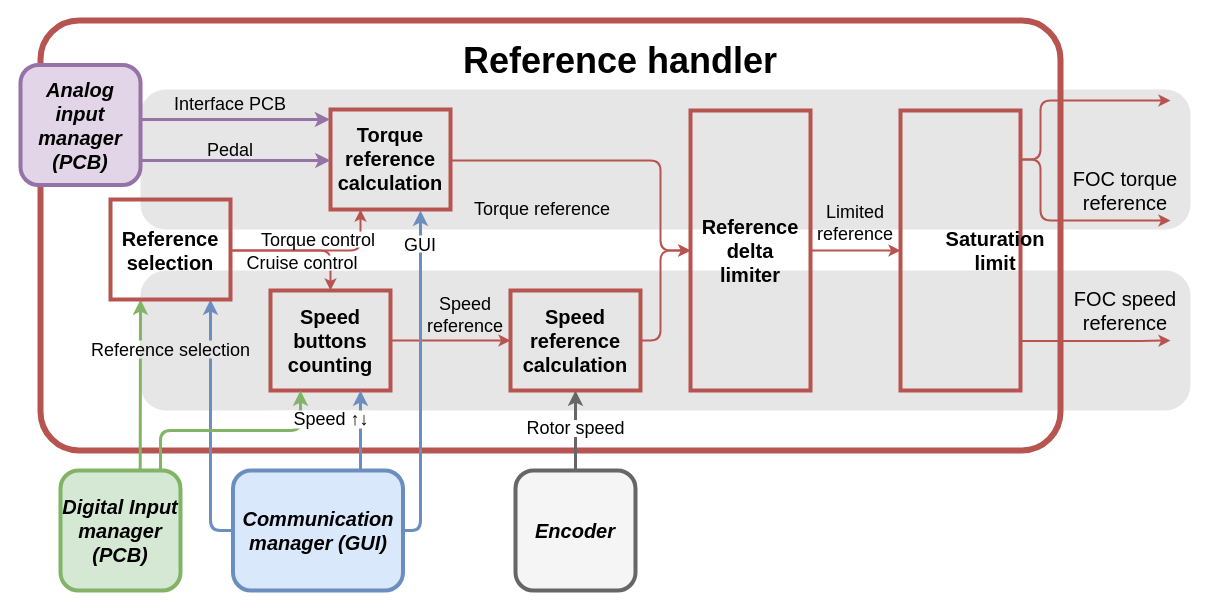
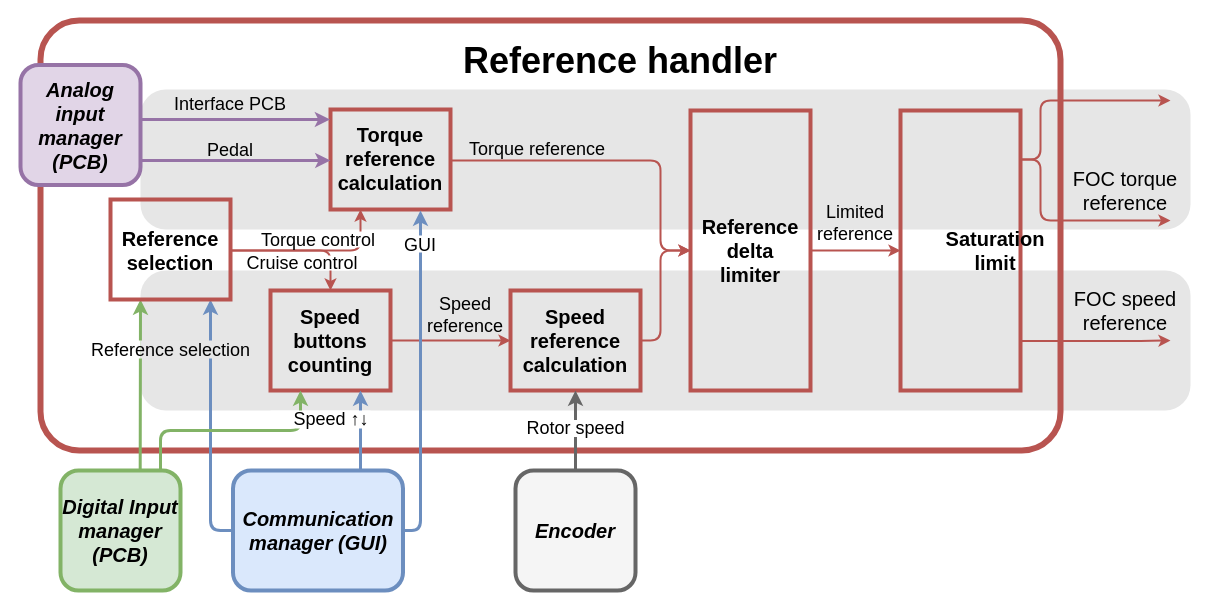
node "Torque reference": moved (543, 210) -> (538, 150)
